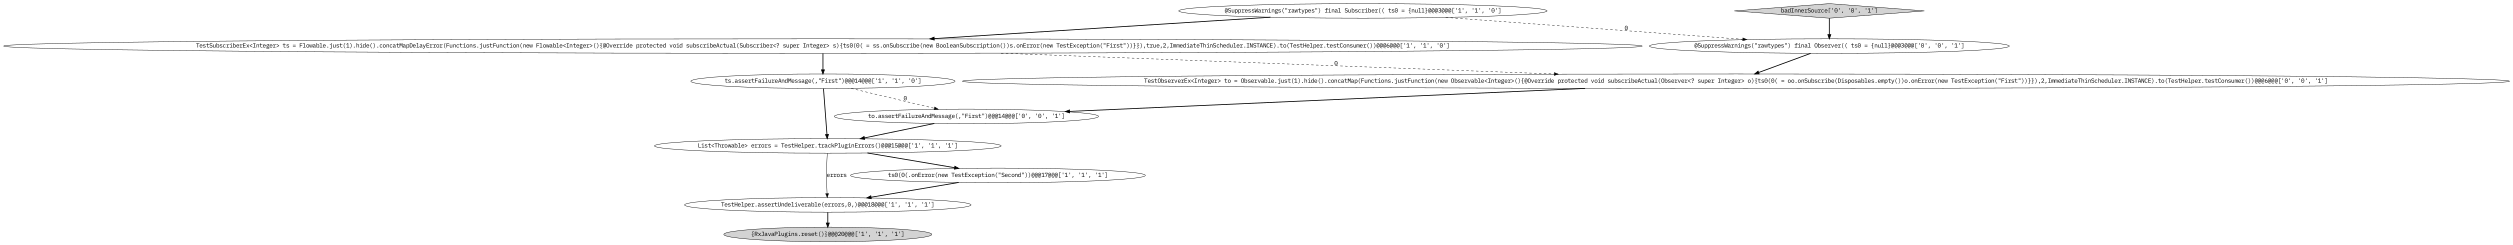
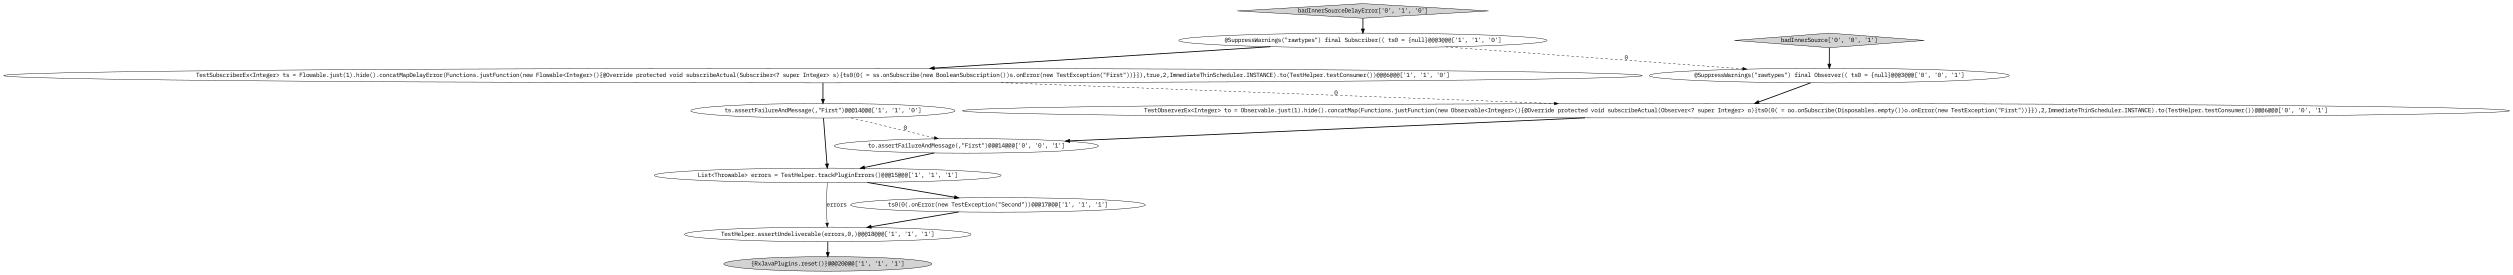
node "badInnerSourceDelayError['0', '1', '0']": added
